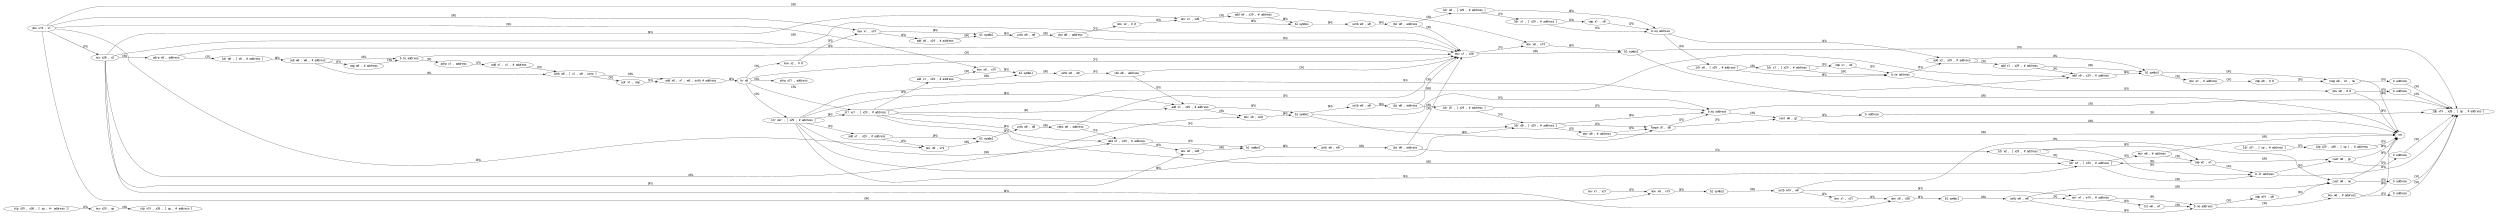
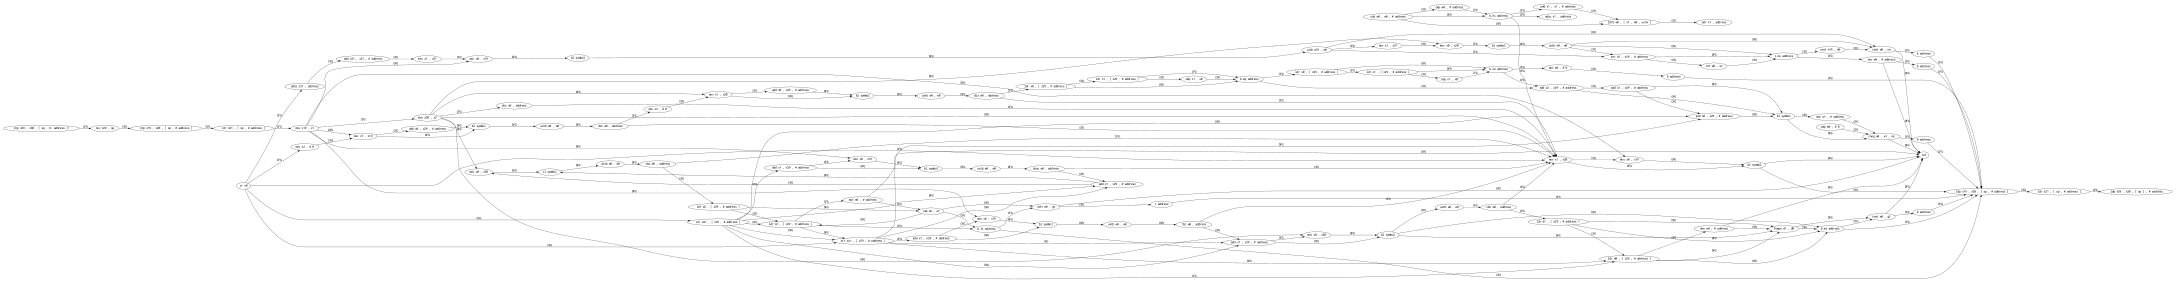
node "adrp x0 , address": label "adrp x0 , address" -> "cbz x0 , address"
node "ldr w0 , [ x0 , # address ]": removed
node "add x21 , x21 , # address": added
edge "adrp x1 , address" -> "add x1 , x1 , # address": now "b.hi address" -> "add x1 , x1 , # address"
node "add x0 , x1 , w0 , sxtb # address": removed
edge "mov w1 , # address" -> "cmp w0 , # 0": now "mov w1 , # address" -> "cneg w0 , w1 , ne"
node "adr x1 , cmp": label "adr x1 , cmp" -> "adr x1 , address"
edge "mov w0 , # 0" -> "ret": removed, label "DFG"
node "str x21 , [ sp , # address ]": added
edge "ldp x29 , x30 , [ sp ] , # address" -> "ret": removed, label "CFG"
edge "str xzr , [ x29 , # address ]" -> "ldr w1 , [ x29 , # address ]": reversed
edge "ldr w2 , [ x29 , # address ]" -> "b.lt address": removed, label "DFG"
edge "ldp x19 , x20 , [ sp , # address ]" -> "ldr x21 , [ sp , # address ]": added, label "CFG"
node "cmp w19 , w0": label "cmp w19 , w0" -> "cset w19 , w0"
edge "ldr d1 , [ x29 , # address ]" -> "fcmpe d1 , d0": added, label "DFG"
